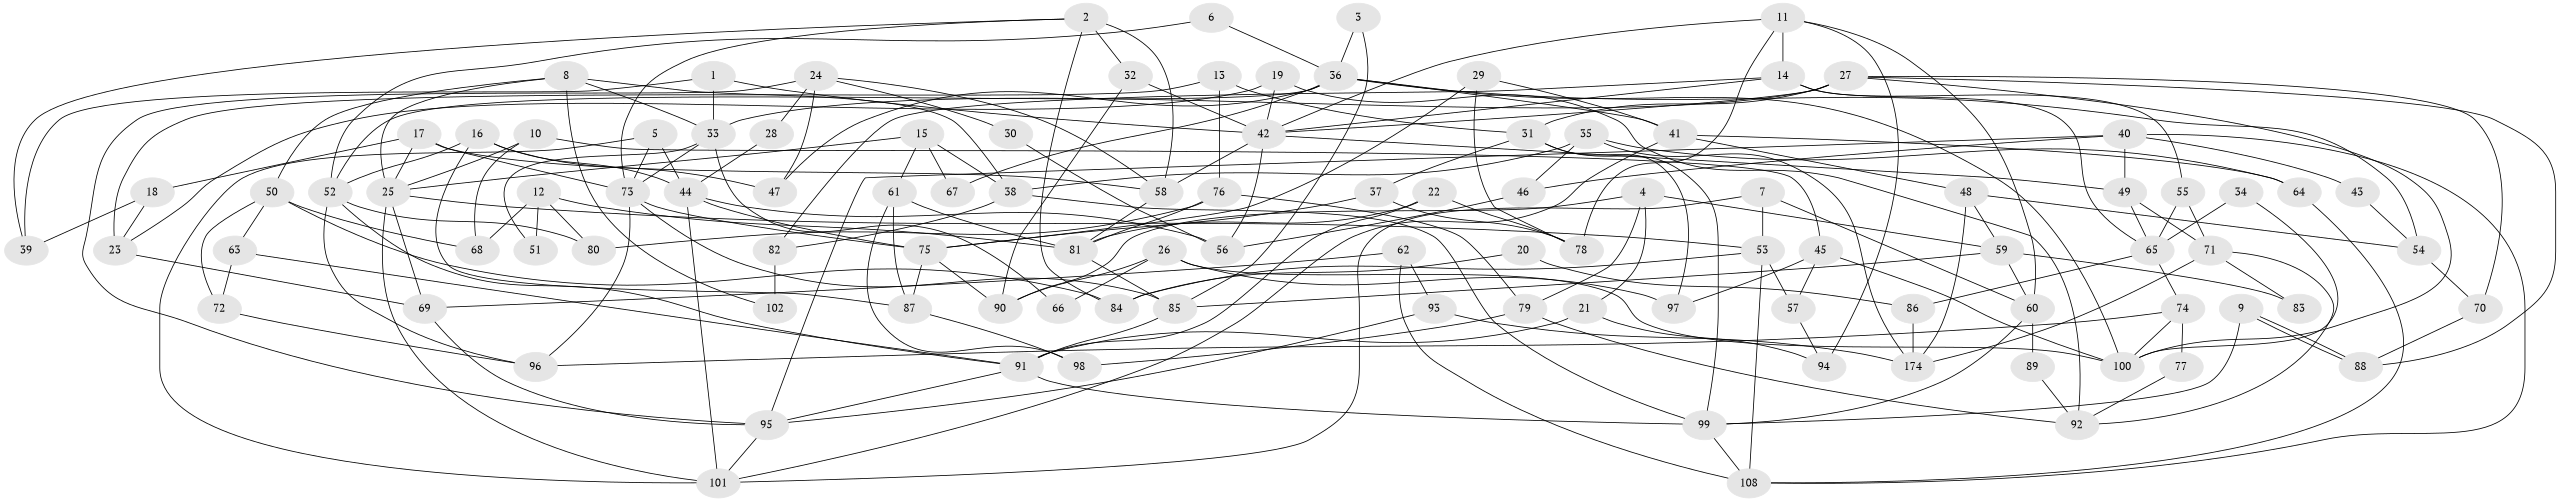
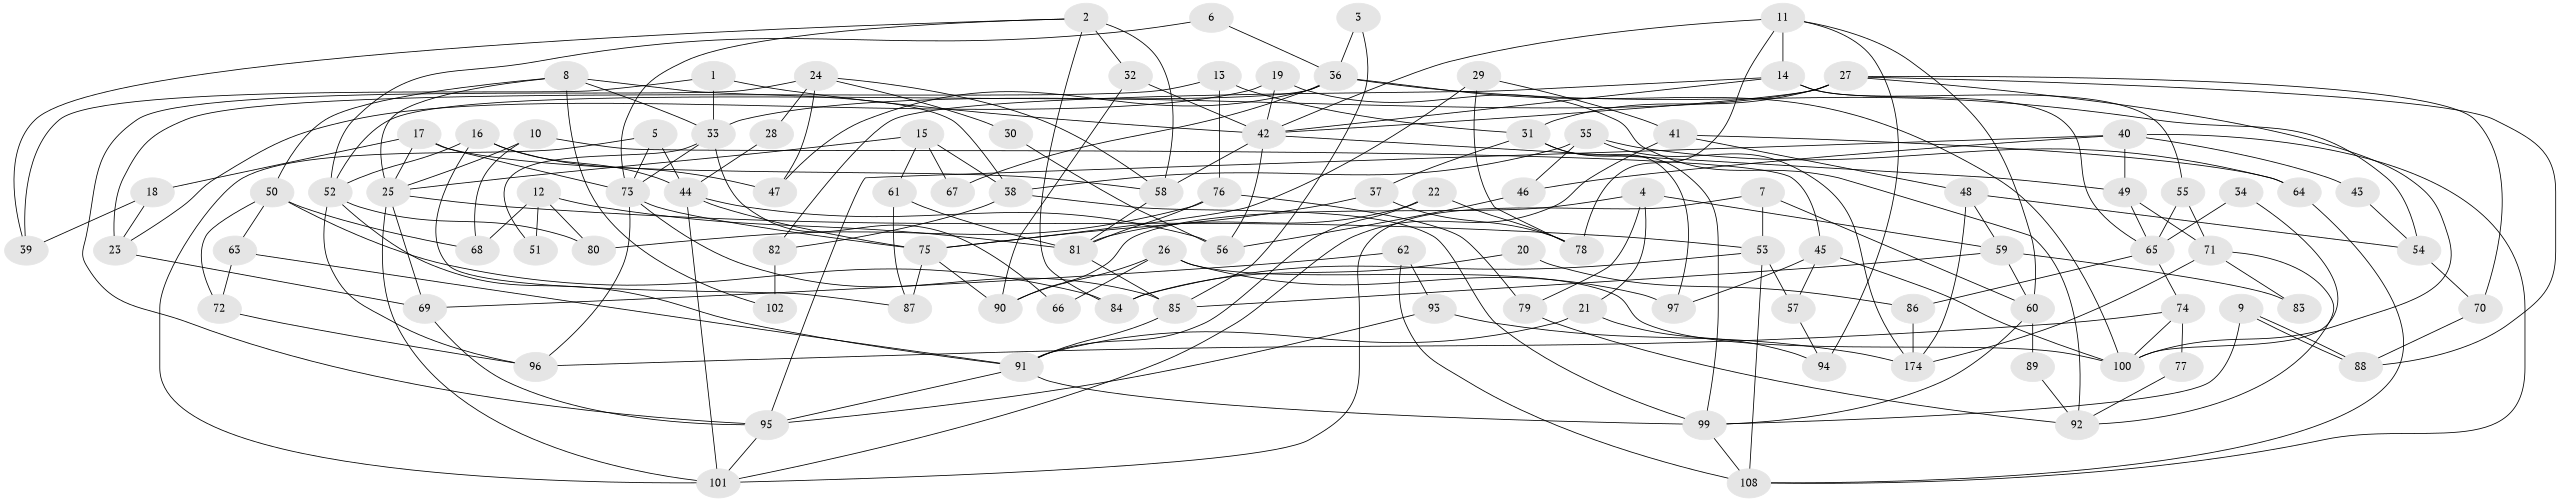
edge "36" -- "41": removed
node "98": removed
